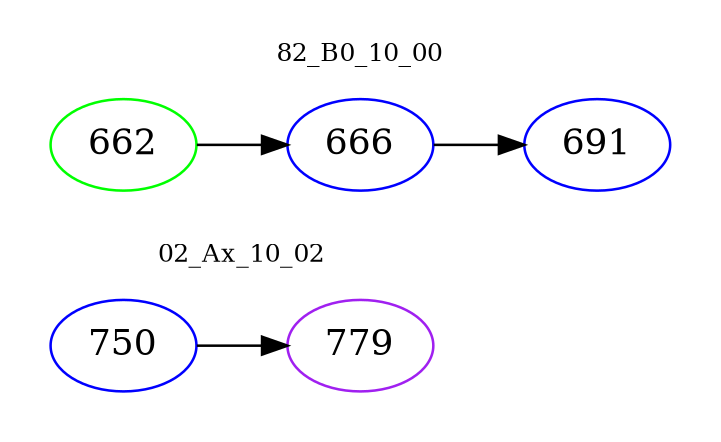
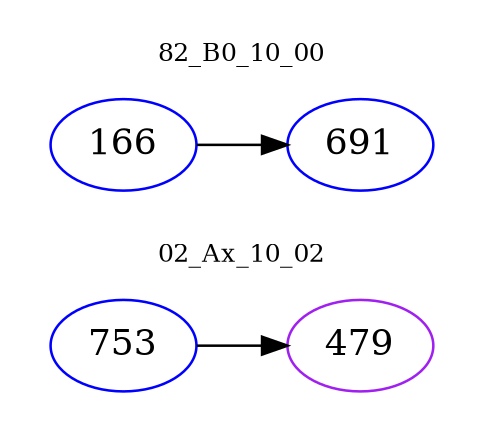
node "662": removed
node "666": label "666" -> "166"
node "750": label "750" -> "753"
node "779": label "779" -> "479"
